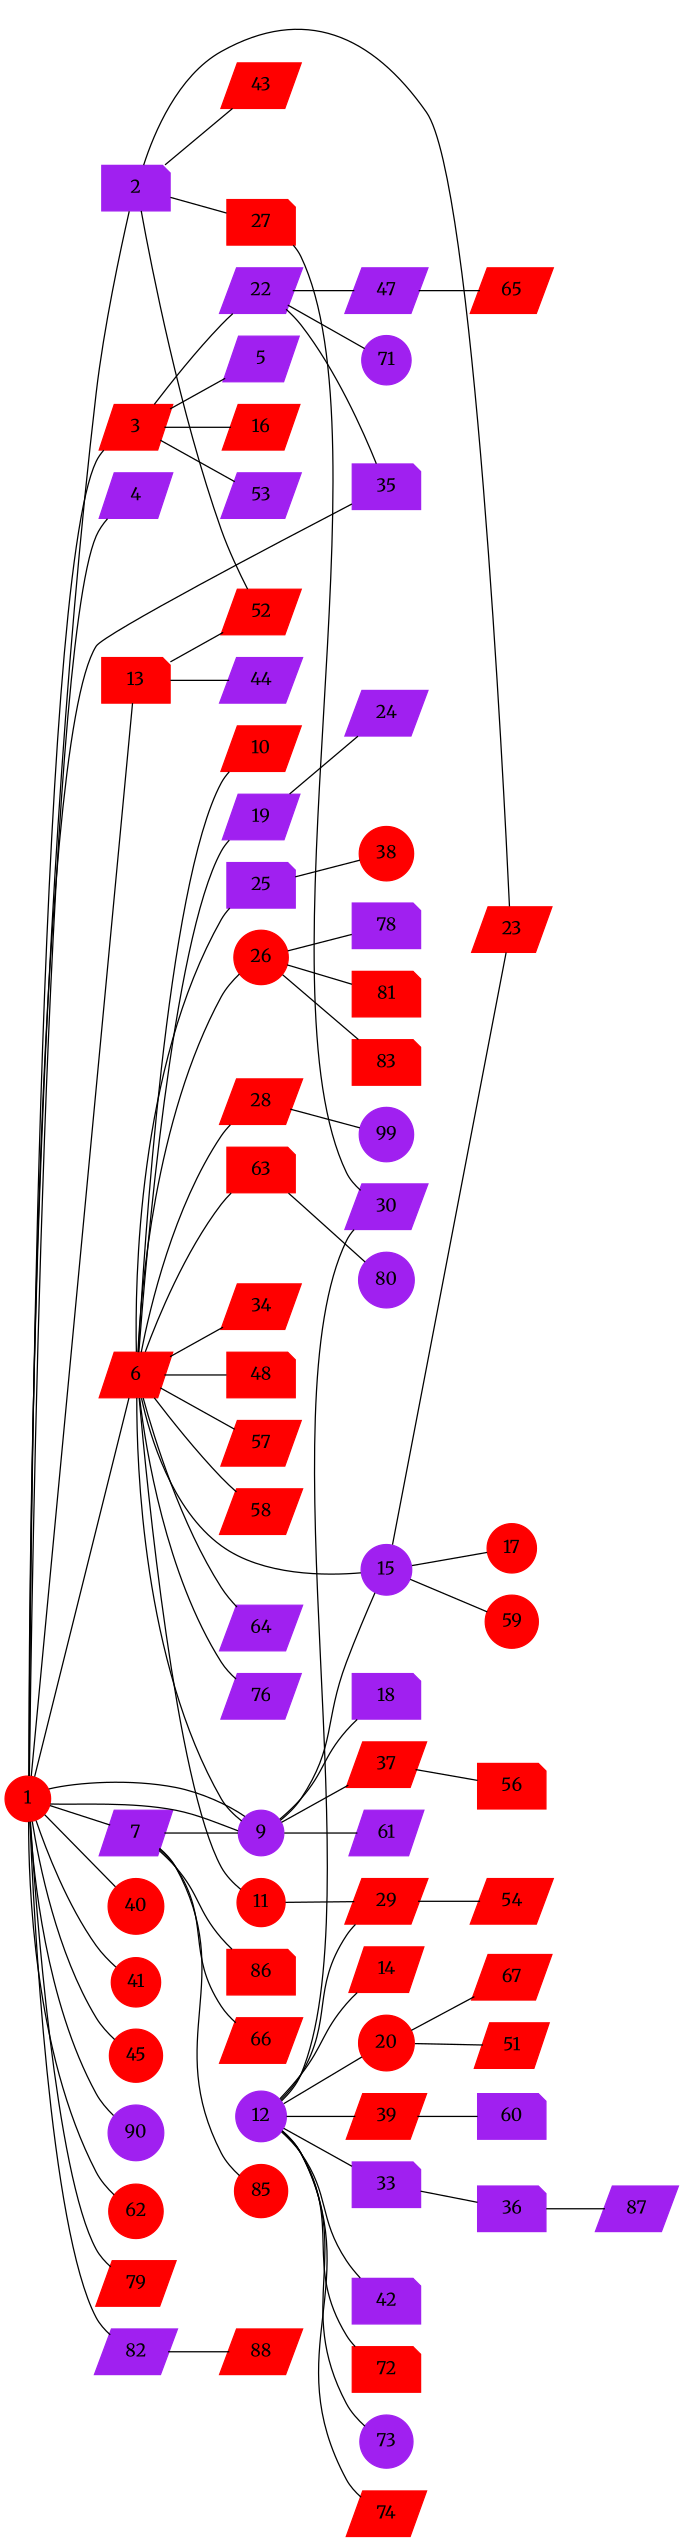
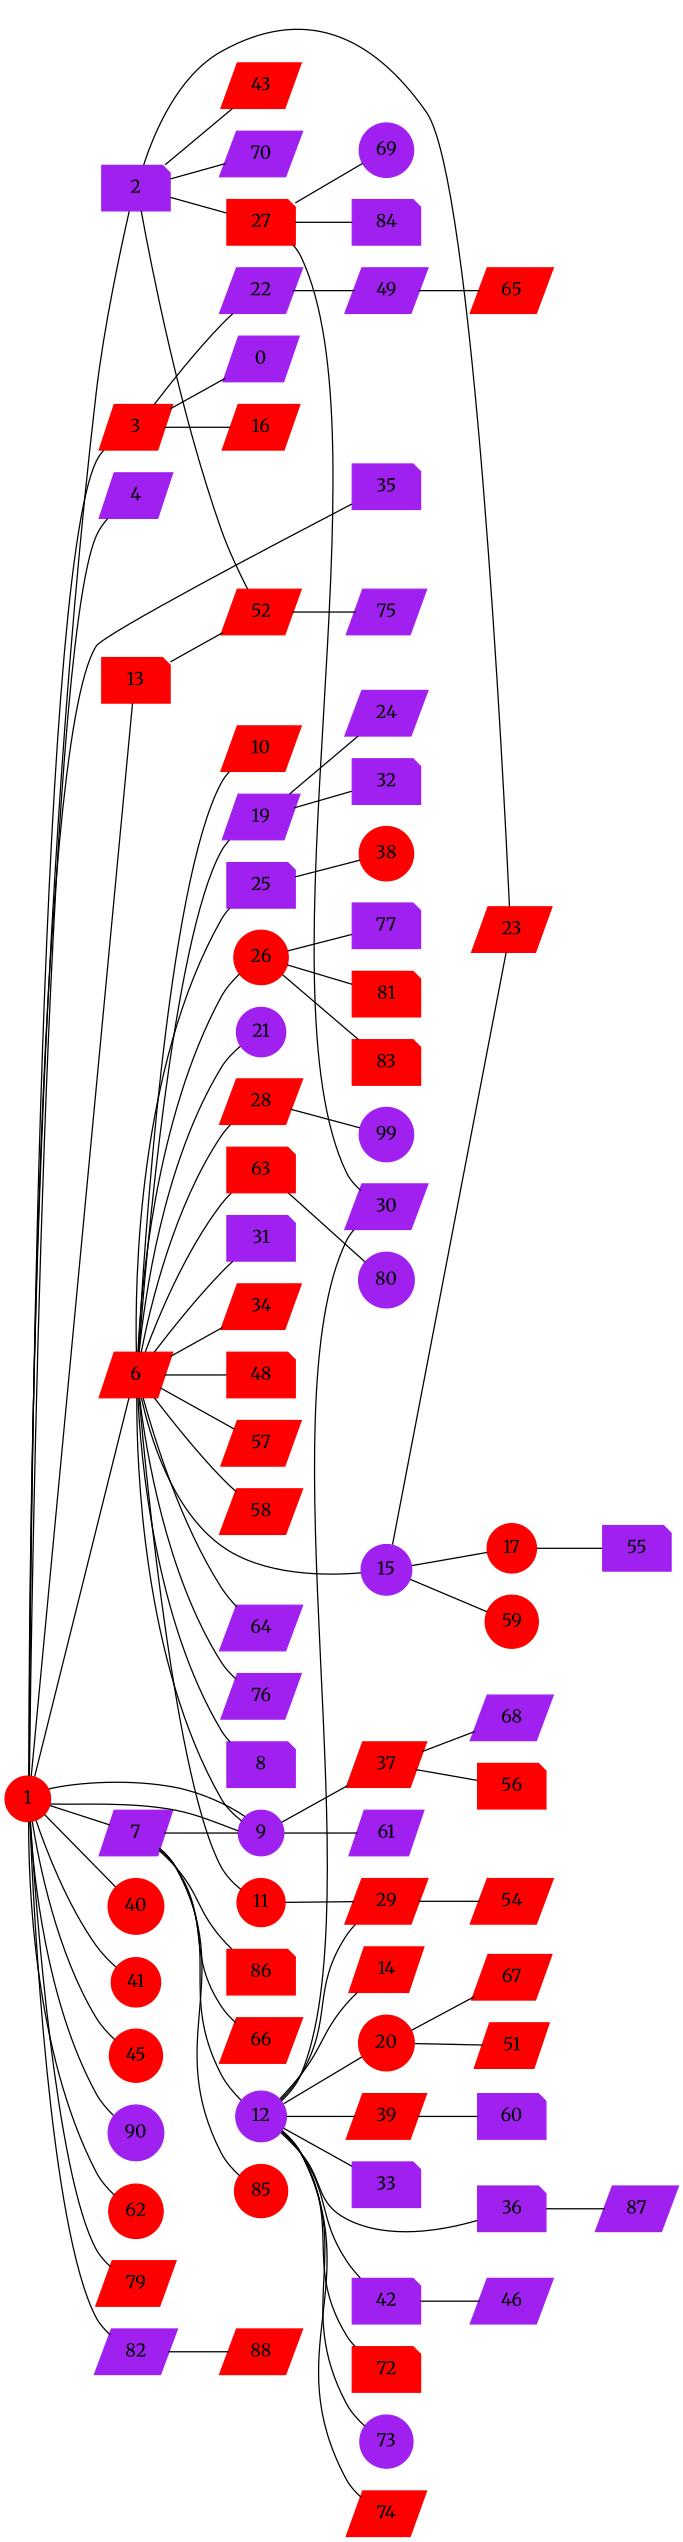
node "69": added
node "70": added
node "84": added
node "47": label "47" -> "49"
node "5": label "5" -> "0"
node "71": removed
edge "22" -- "35": removed
node "53": removed
node "75": added
node "44": removed
node "32": added
node "78": label "78" -> "77"
node "21": added
node "31": added
node "55": added
node "18": removed
edge "15" -- "9": removed
node "68": added
node "8": added
edge "7" -- "12": added
edge "33" -- "36": now "12" -- "36"
node "46": added
